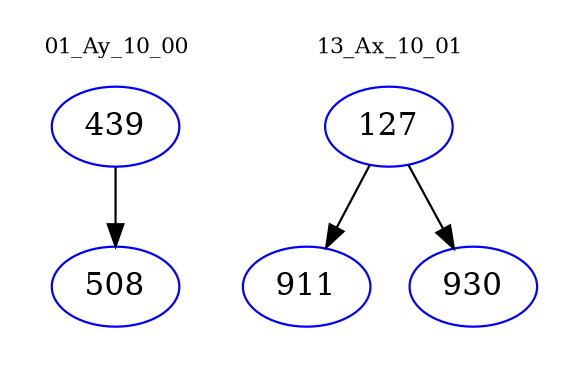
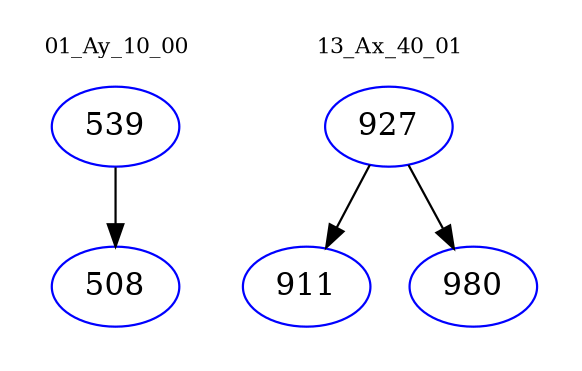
cluster "13_Ax_10_01": label "13_Ax_10_01" -> "13_Ax_40_01"
node "439": label "439" -> "539"
node "127": label "127" -> "927"
node "930": label "930" -> "980"
